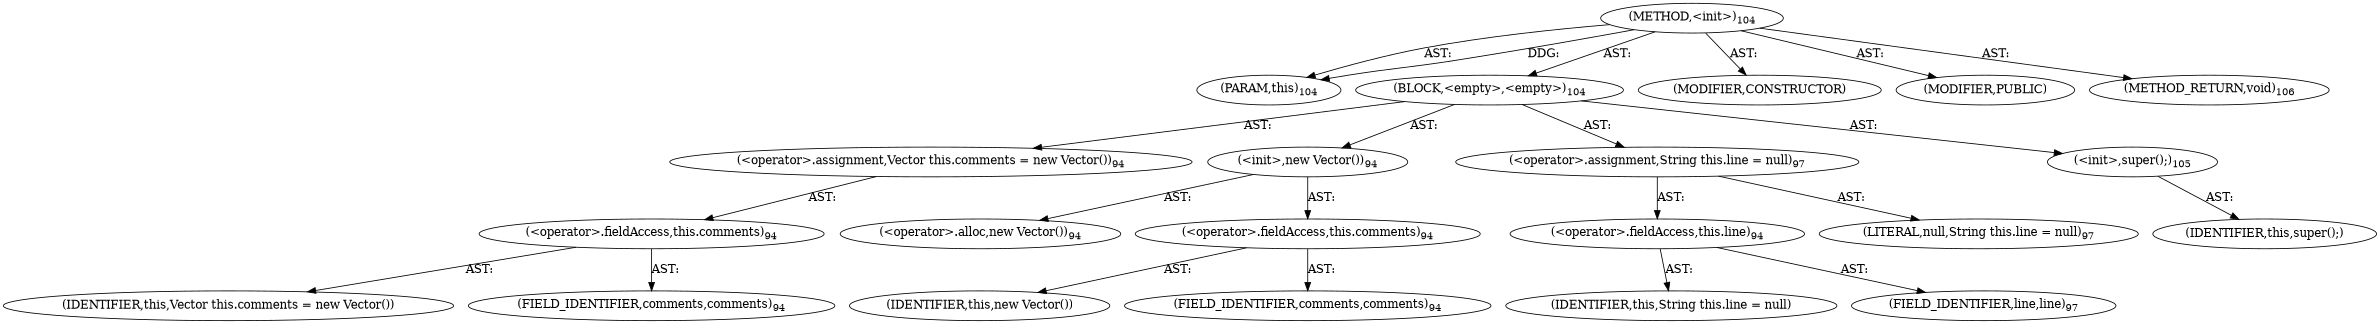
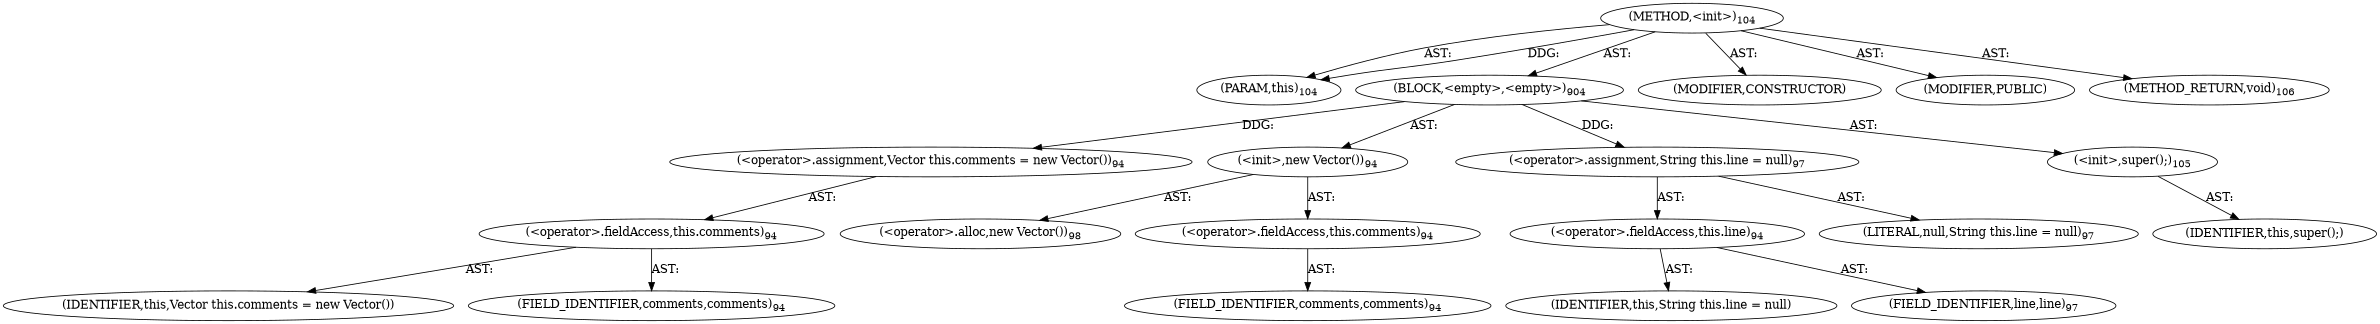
node "(BLOCK,<empty>,<empty>)": text "104" -> "904"
edge "(BLOCK,<empty>,<empty>)" -> "(<operator>.assignment,Vector this.comments = new Vector())": label "AST: " -> "DDG: "
edge "(BLOCK,<empty>,<empty>)" -> "(<operator>.assignment,String this.line = null)": label "AST: " -> "DDG: "
node "(<operator>.alloc,new Vector())": text "94" -> "98"
node "(IDENTIFIER,this,new Vector())": removed
